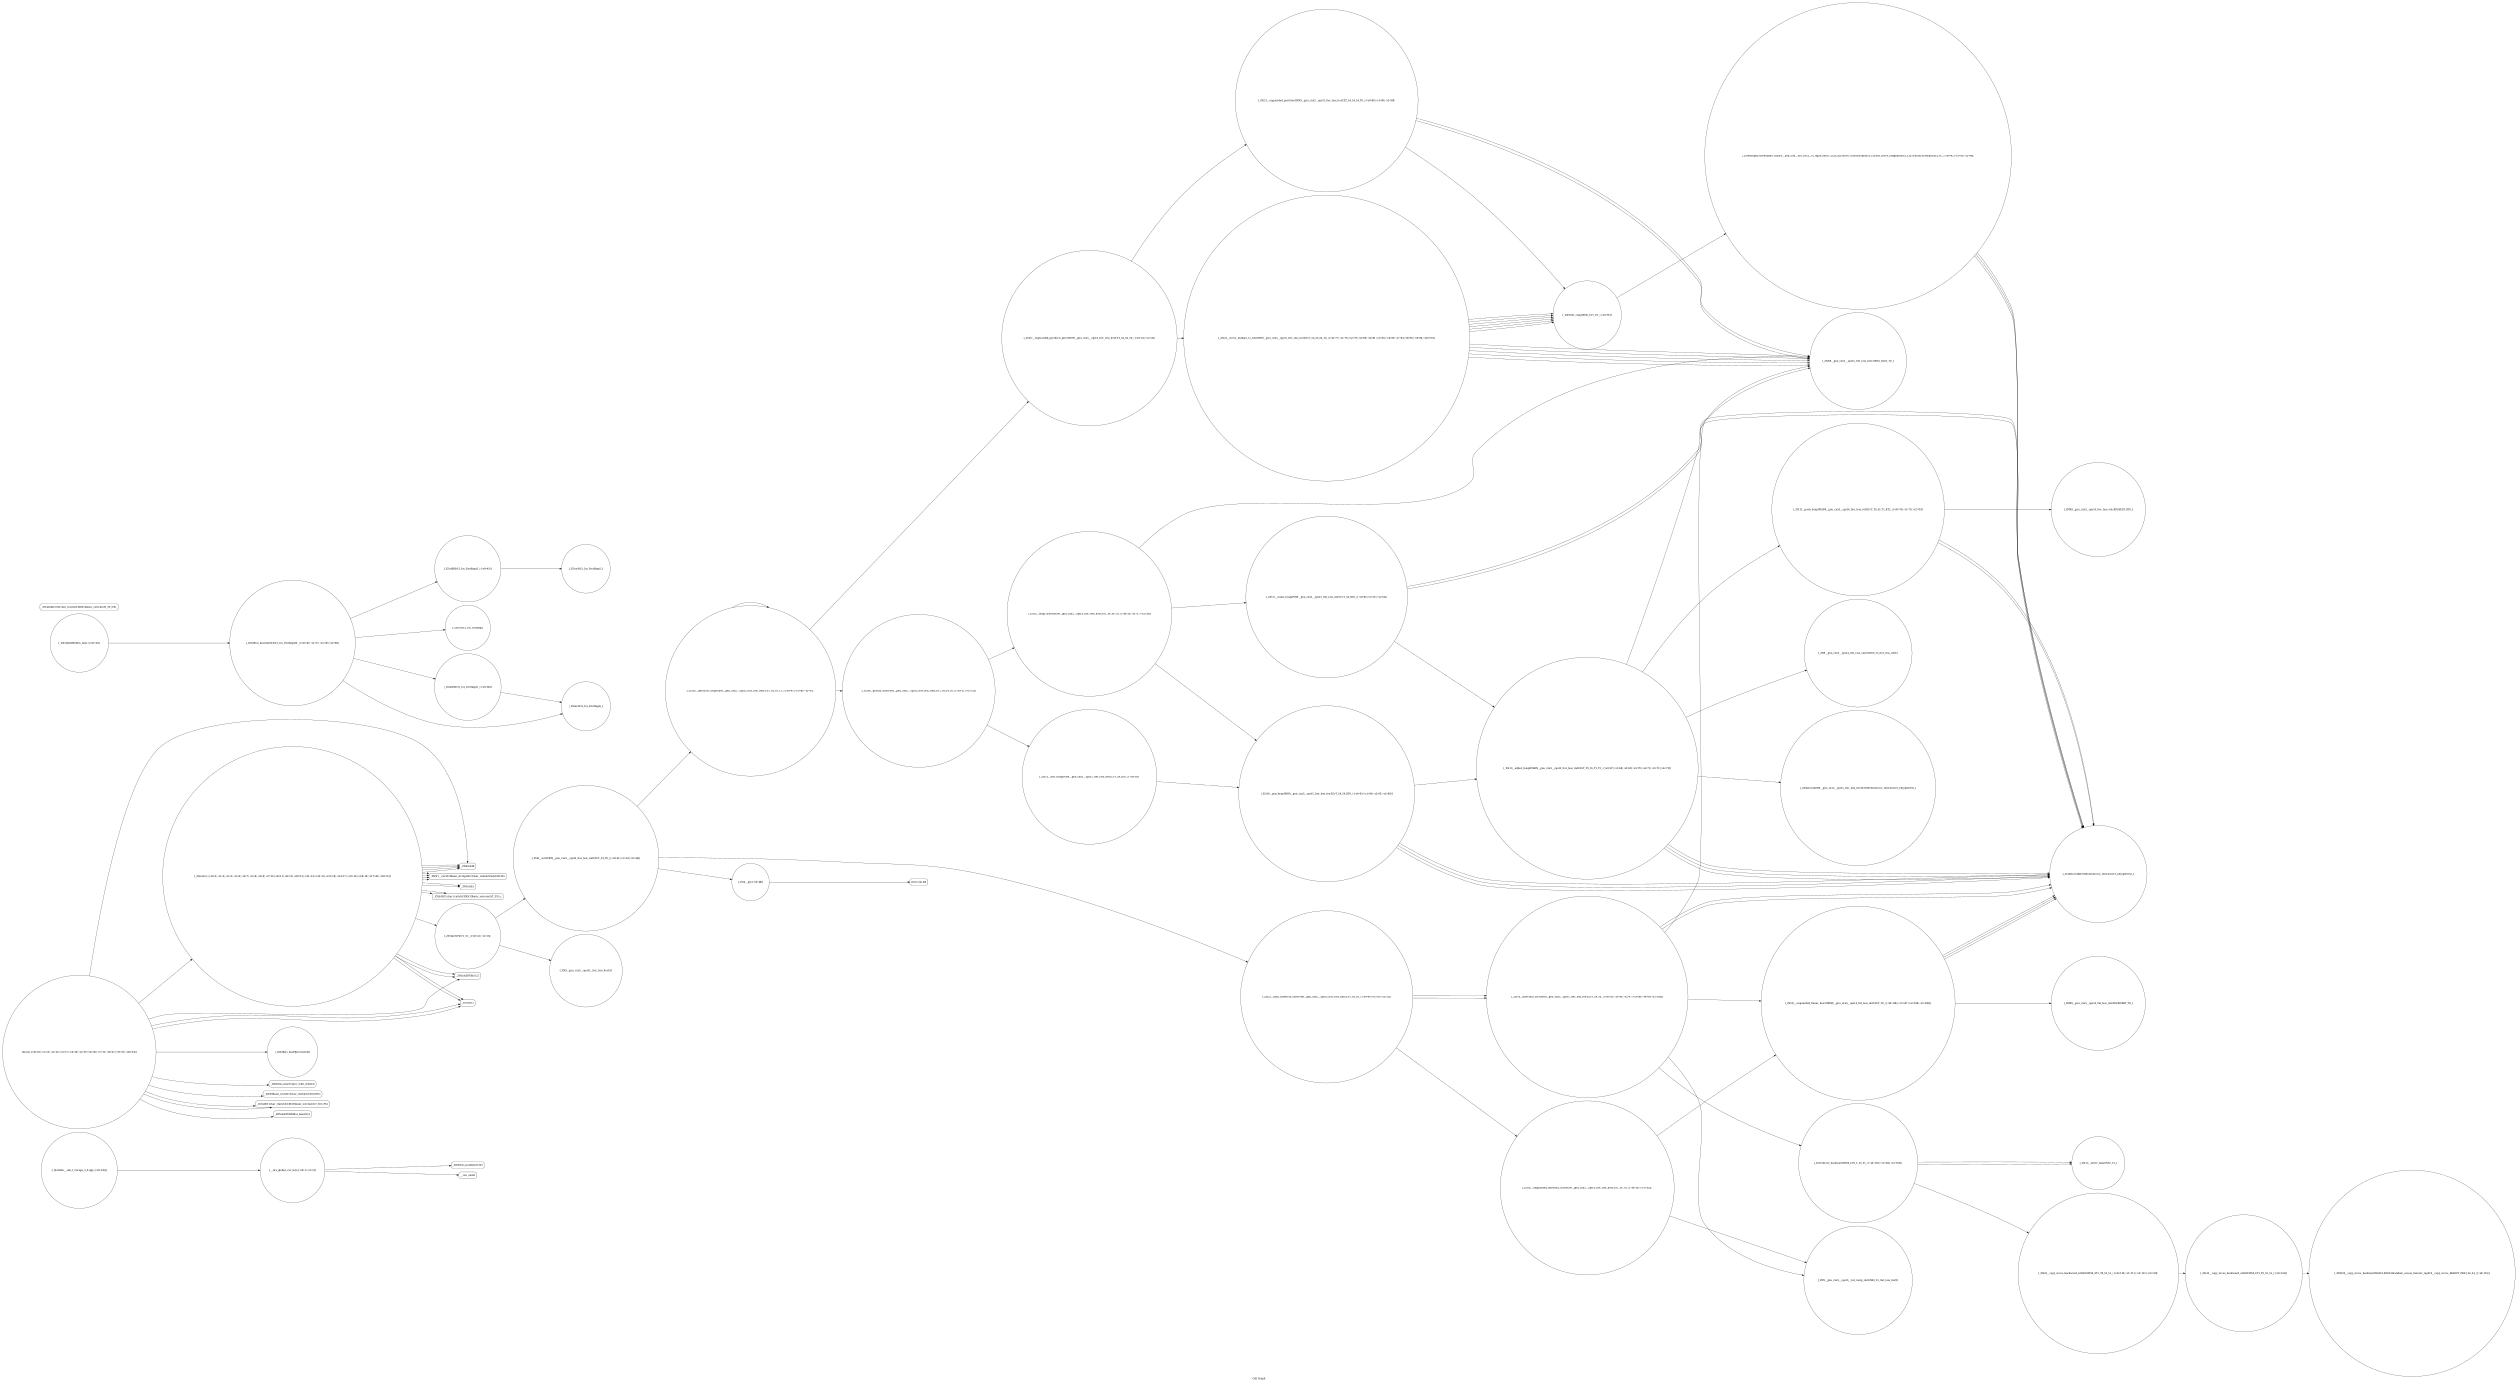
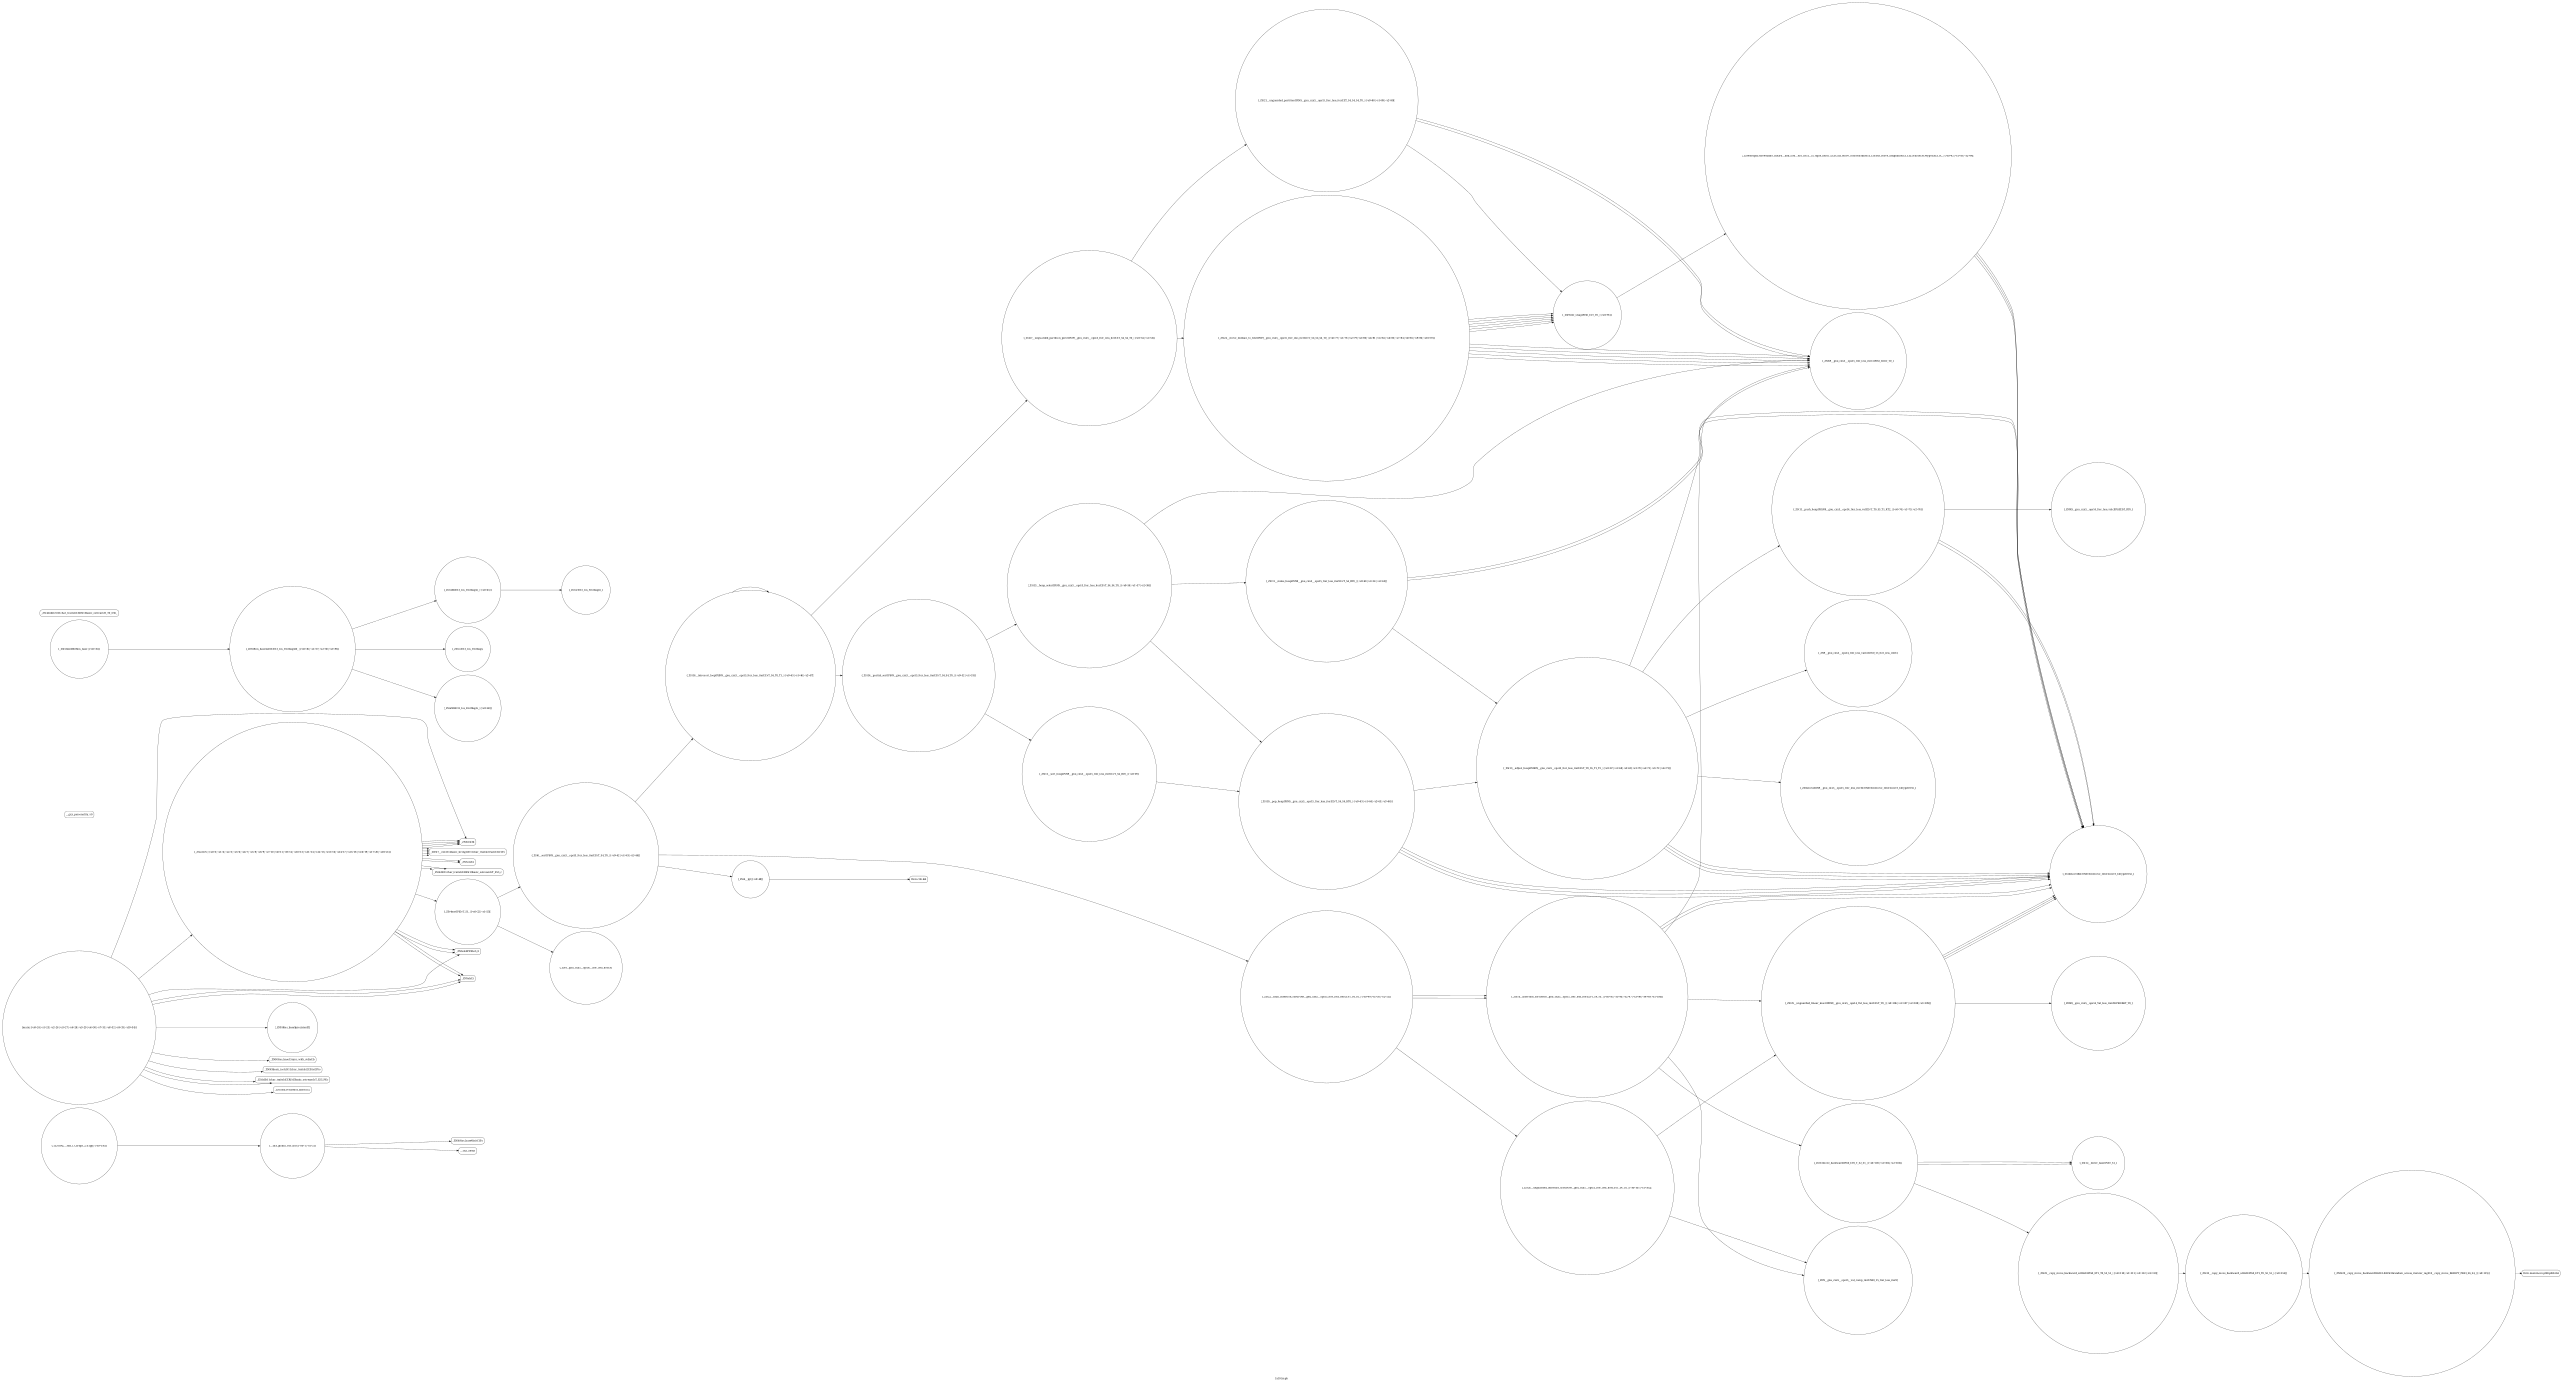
node "{_ZStanSt13_Ios_FmtflagsS_}": removed
node "__gxx_personality_v0": added
node "llvm.memmove.p0i8.p0i8.i64": added
